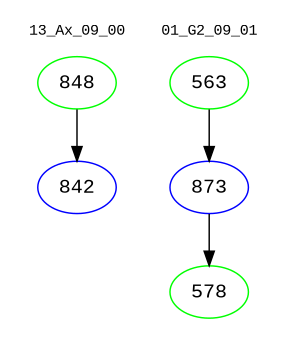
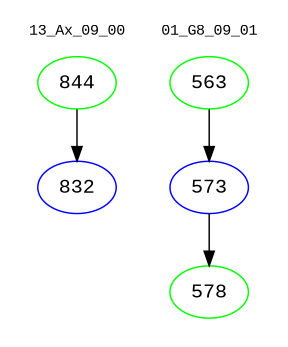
cluster "01_G2_09_01": label "01_G2_09_01" -> "01_G8_09_01"
node "848": label "848" -> "844"
node "842": label "842" -> "832"
node "873": label "873" -> "573"
